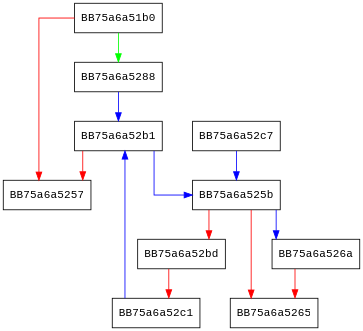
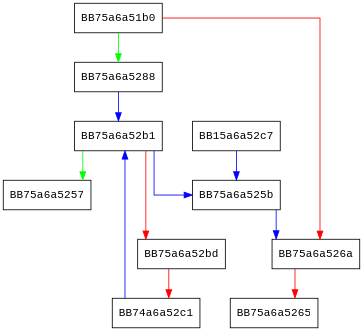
edge "BB75a6a51b0" -> "BB75a6a5257": now "BB75a6a51b0" -> "BB75a6a526a"
node "BB75a6a52c7": label "BB75a6a52c7" -> "BB15a6a52c7"
edge "BB75a6a52b1" -> "BB75a6a5257": color red -> green
edge "BB75a6a525b" -> "BB75a6a52bd": now "BB75a6a52b1" -> "BB75a6a52bd"
edge "BB75a6a525b" -> "BB75a6a5265": removed
node "BB75a6a52c1": label "BB75a6a52c1" -> "BB74a6a52c1"
